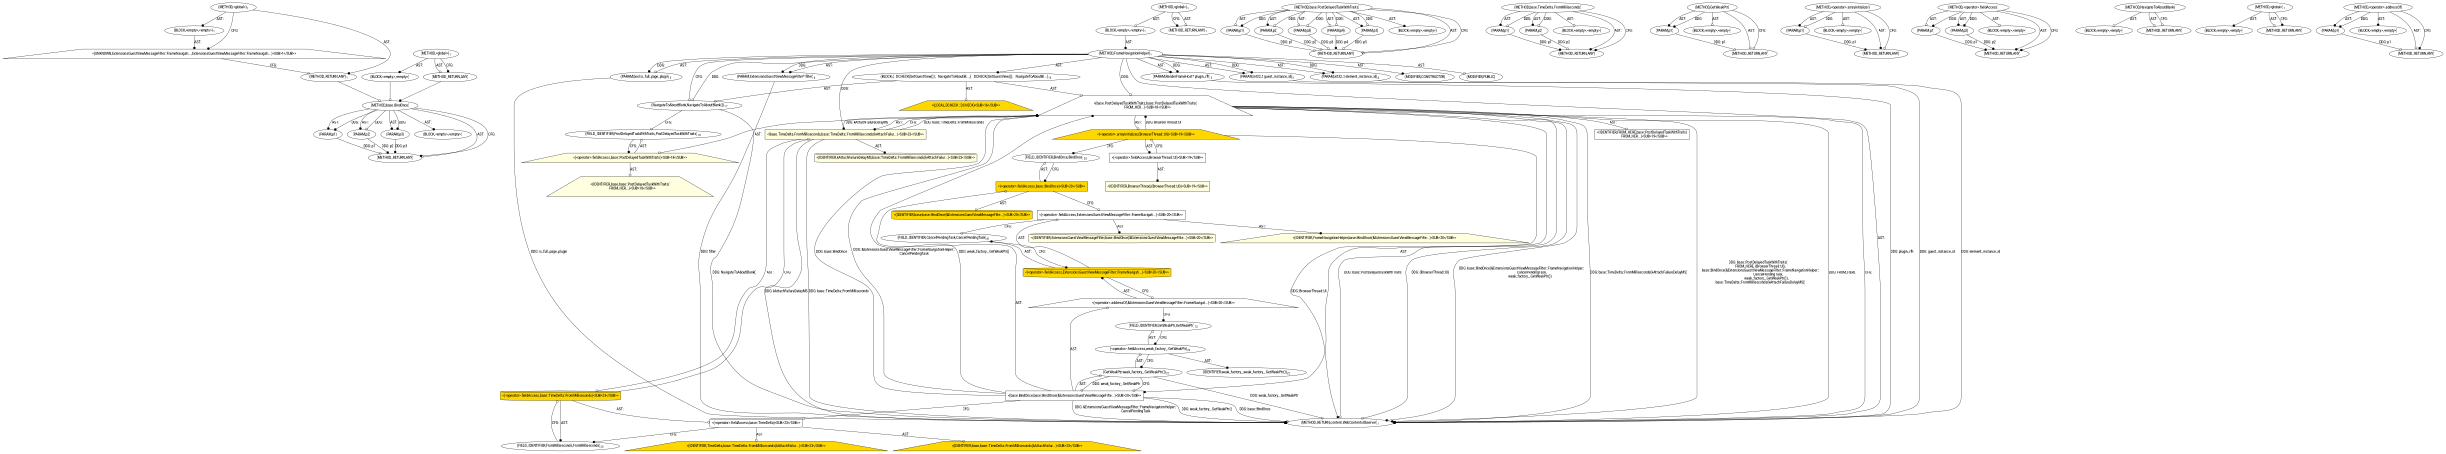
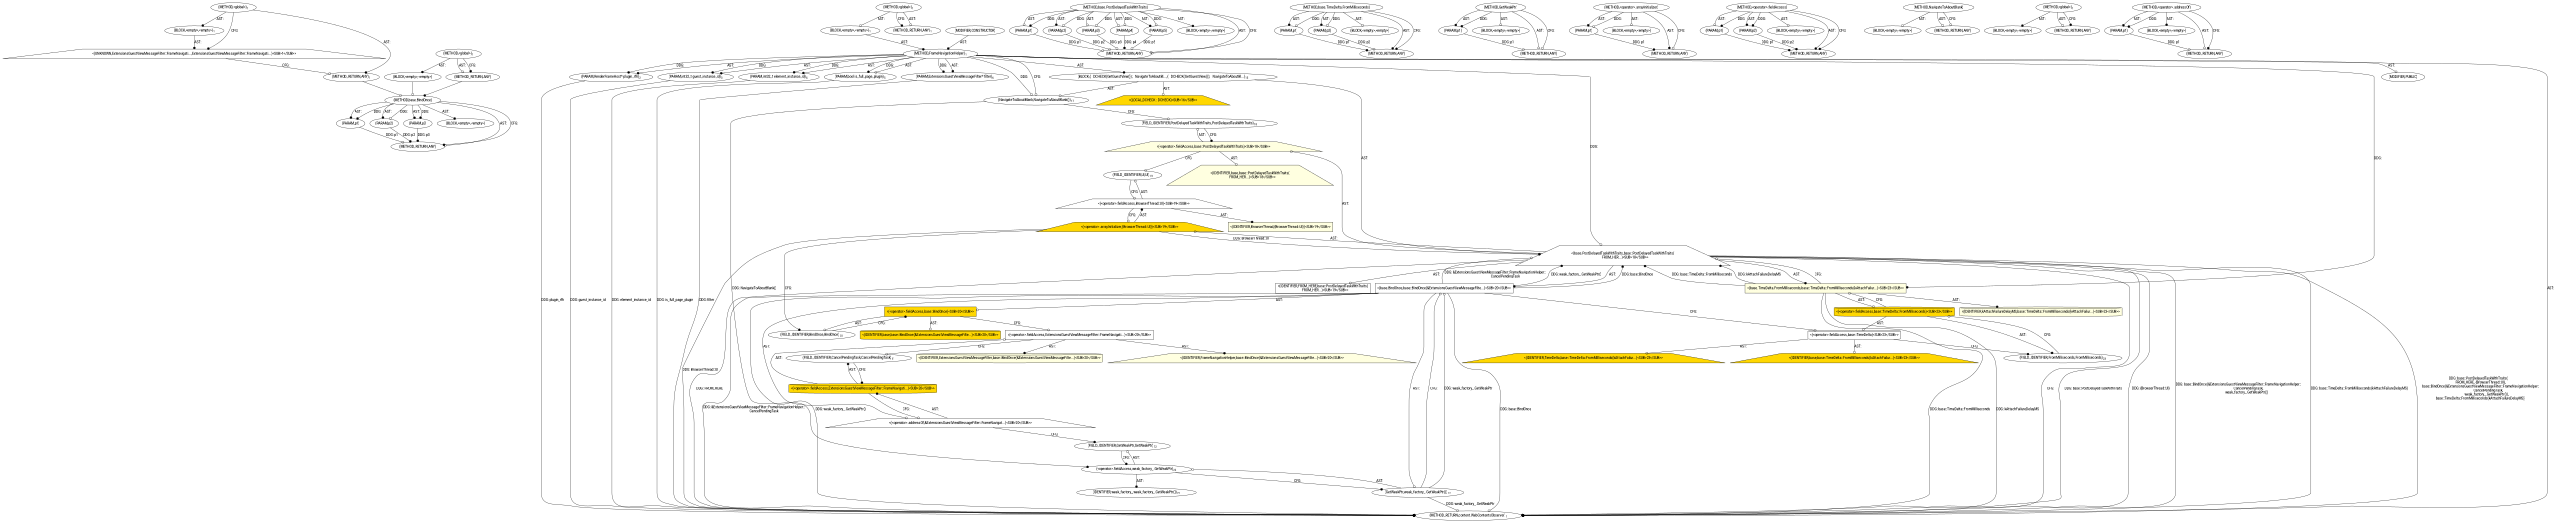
edge "(METHOD,FrameNavigationHelper)" -> "(MODIFIER,CONSTRUCTOR)": reversed
node "<(<operator>.fieldAccess,BrowserThread::UI)<SUB>19</SUB>>": shape box -> trapezium
node "(FIELD_IDENTIFIER,UI,UI)": added
edge "(NavigateToAboutBlank,NavigateToAboutBlank())" -> "(METHOD_RETURN,content.WebContentsObserver)": now "(NavigateToAboutBlank,NavigateToAboutBlank())" -> "(<operator>.fieldAccess,weak_factory_.GetWeakPtr)"
